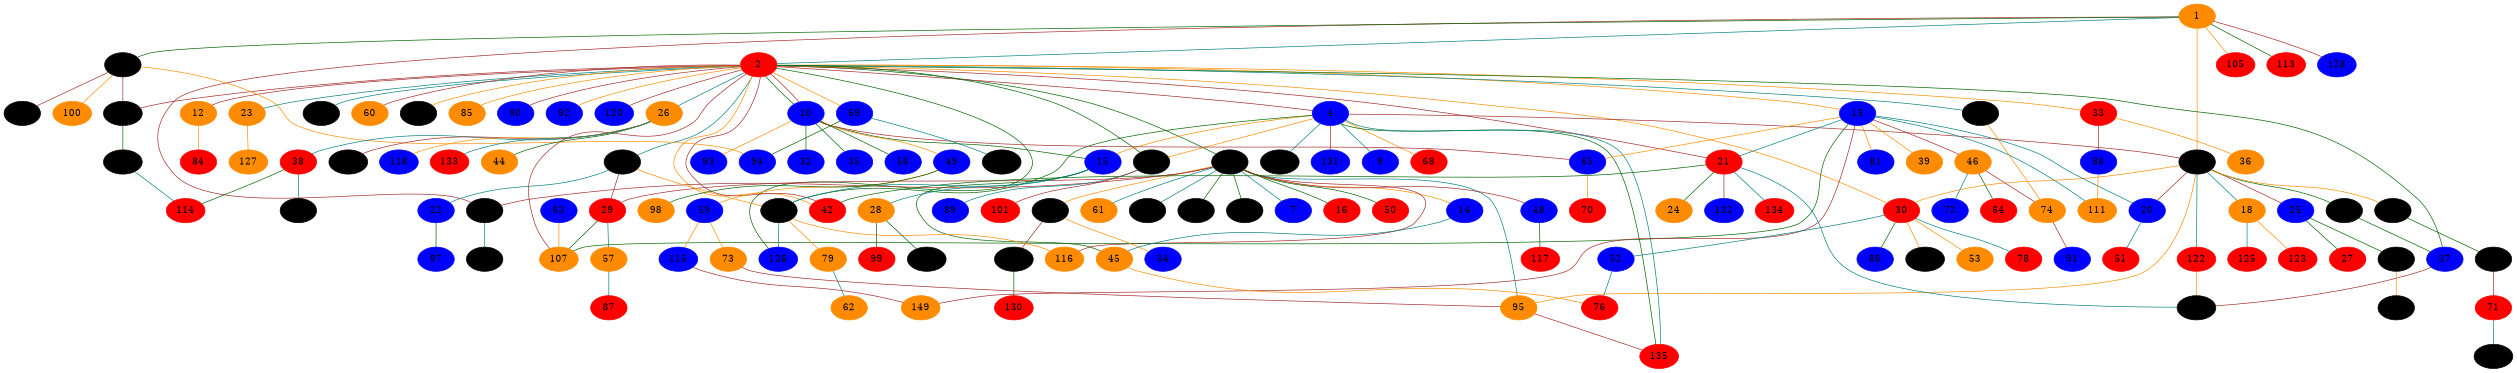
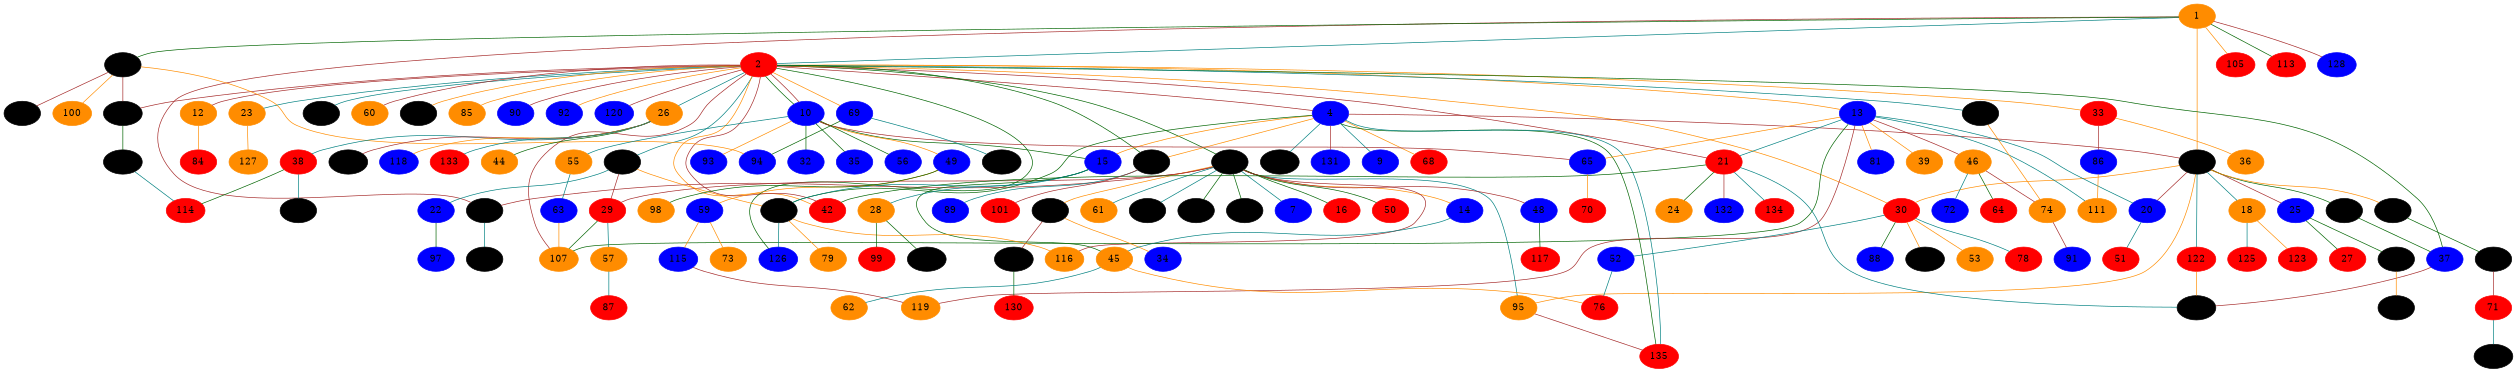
node "55": added
edge "79" -- "62": now "45" -- "62"
edge "73" -- "95": removed
node "149": label "149" -> "119"
